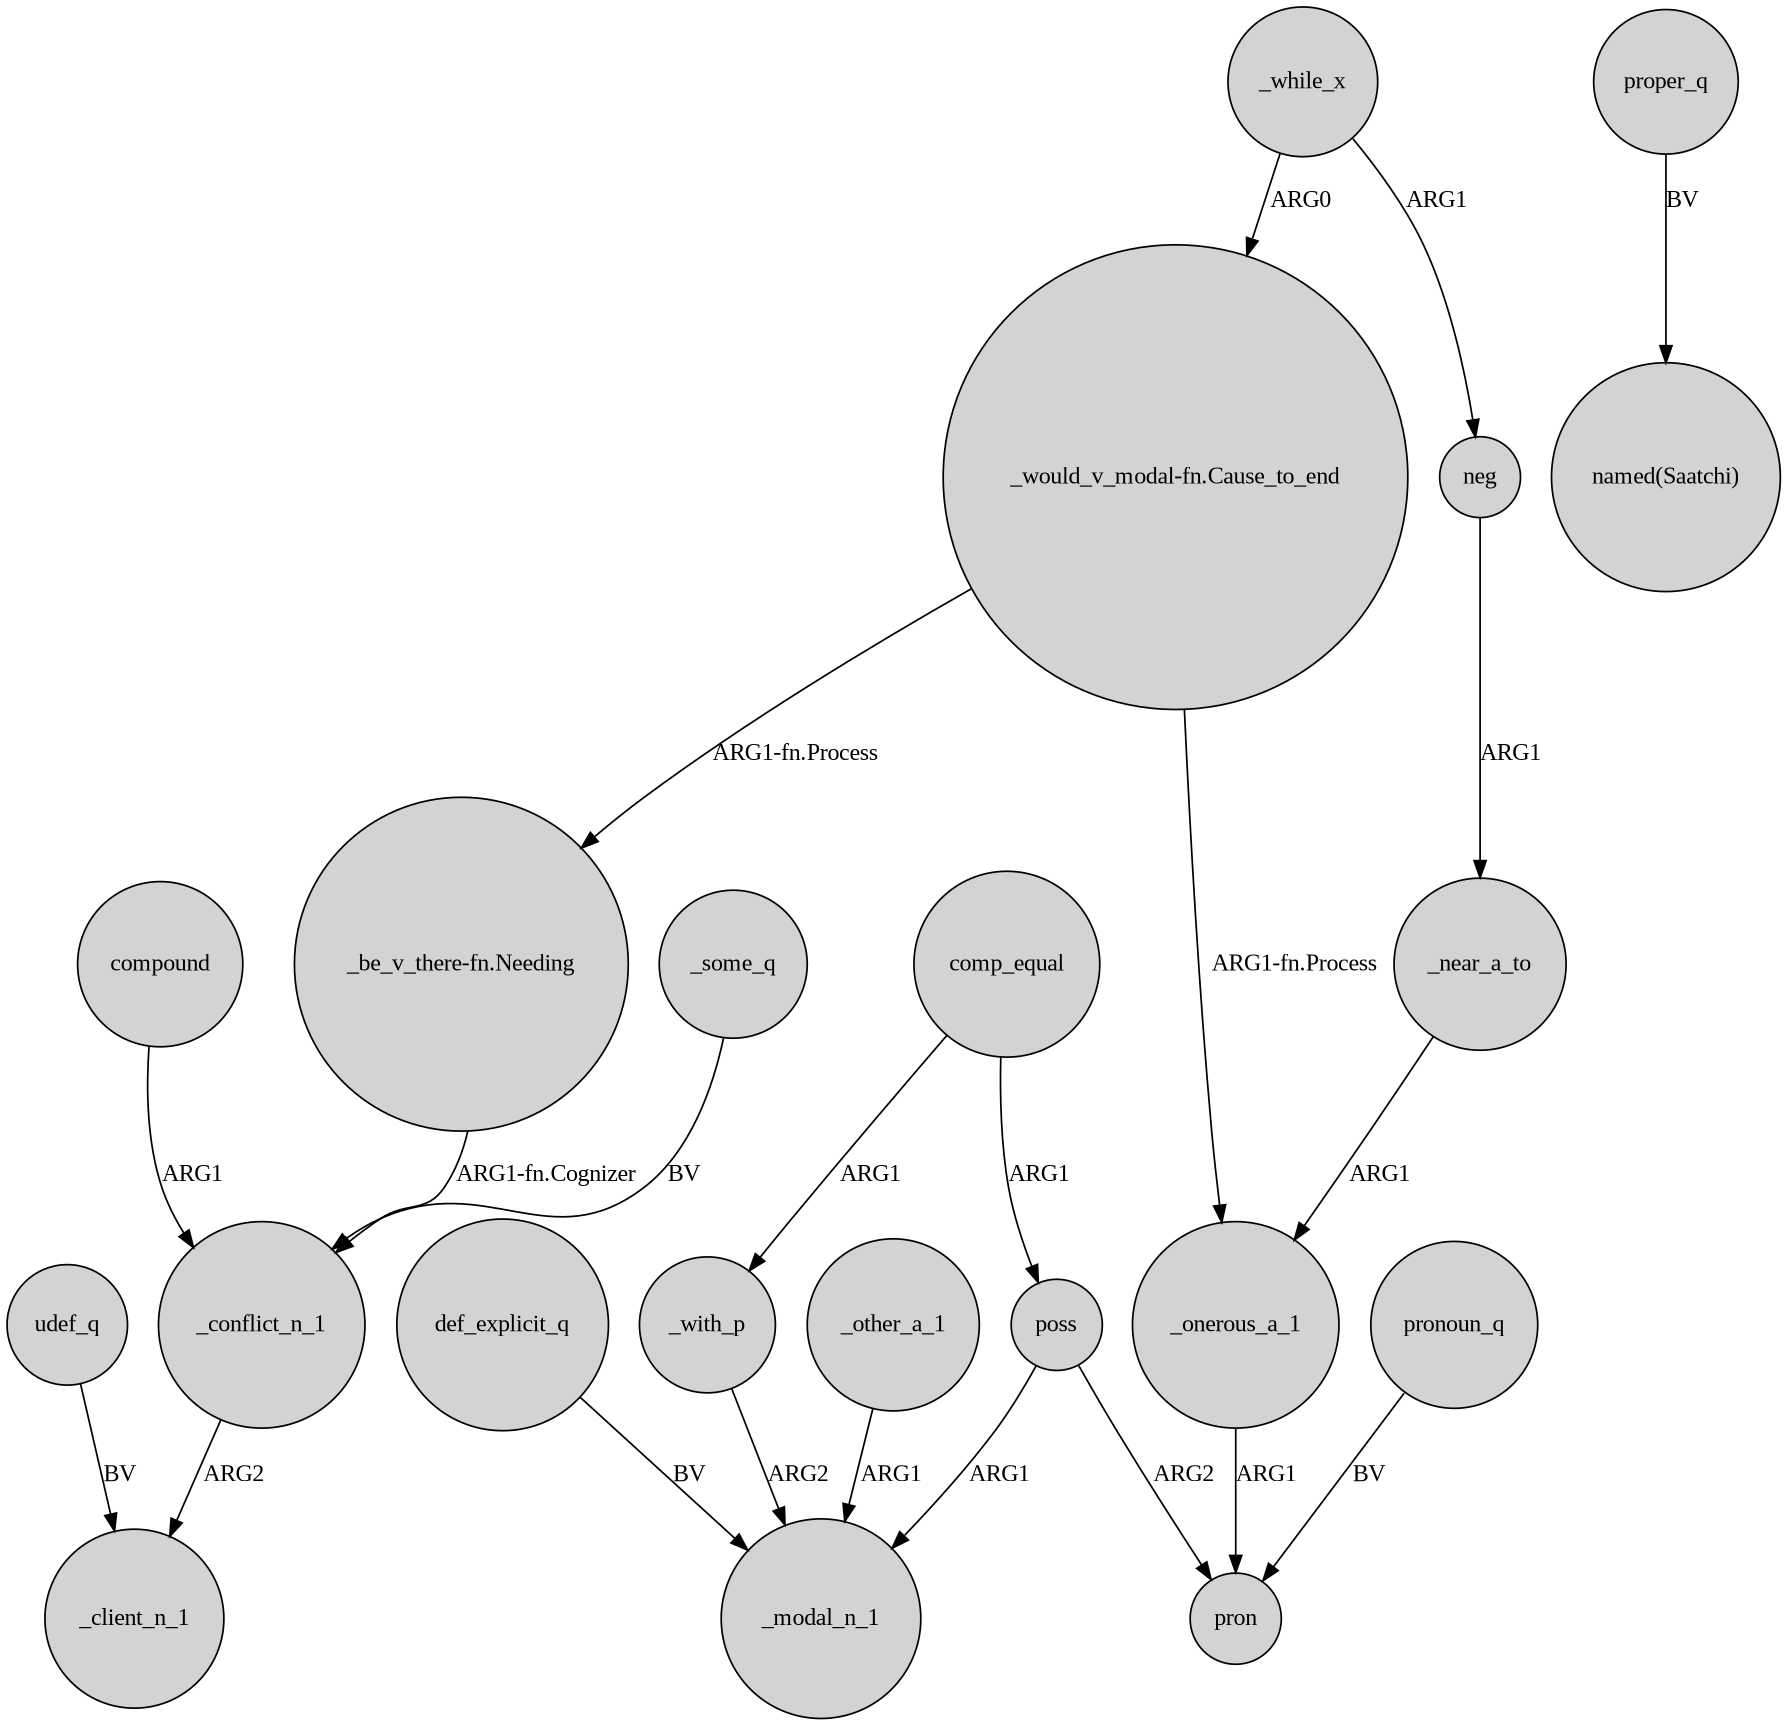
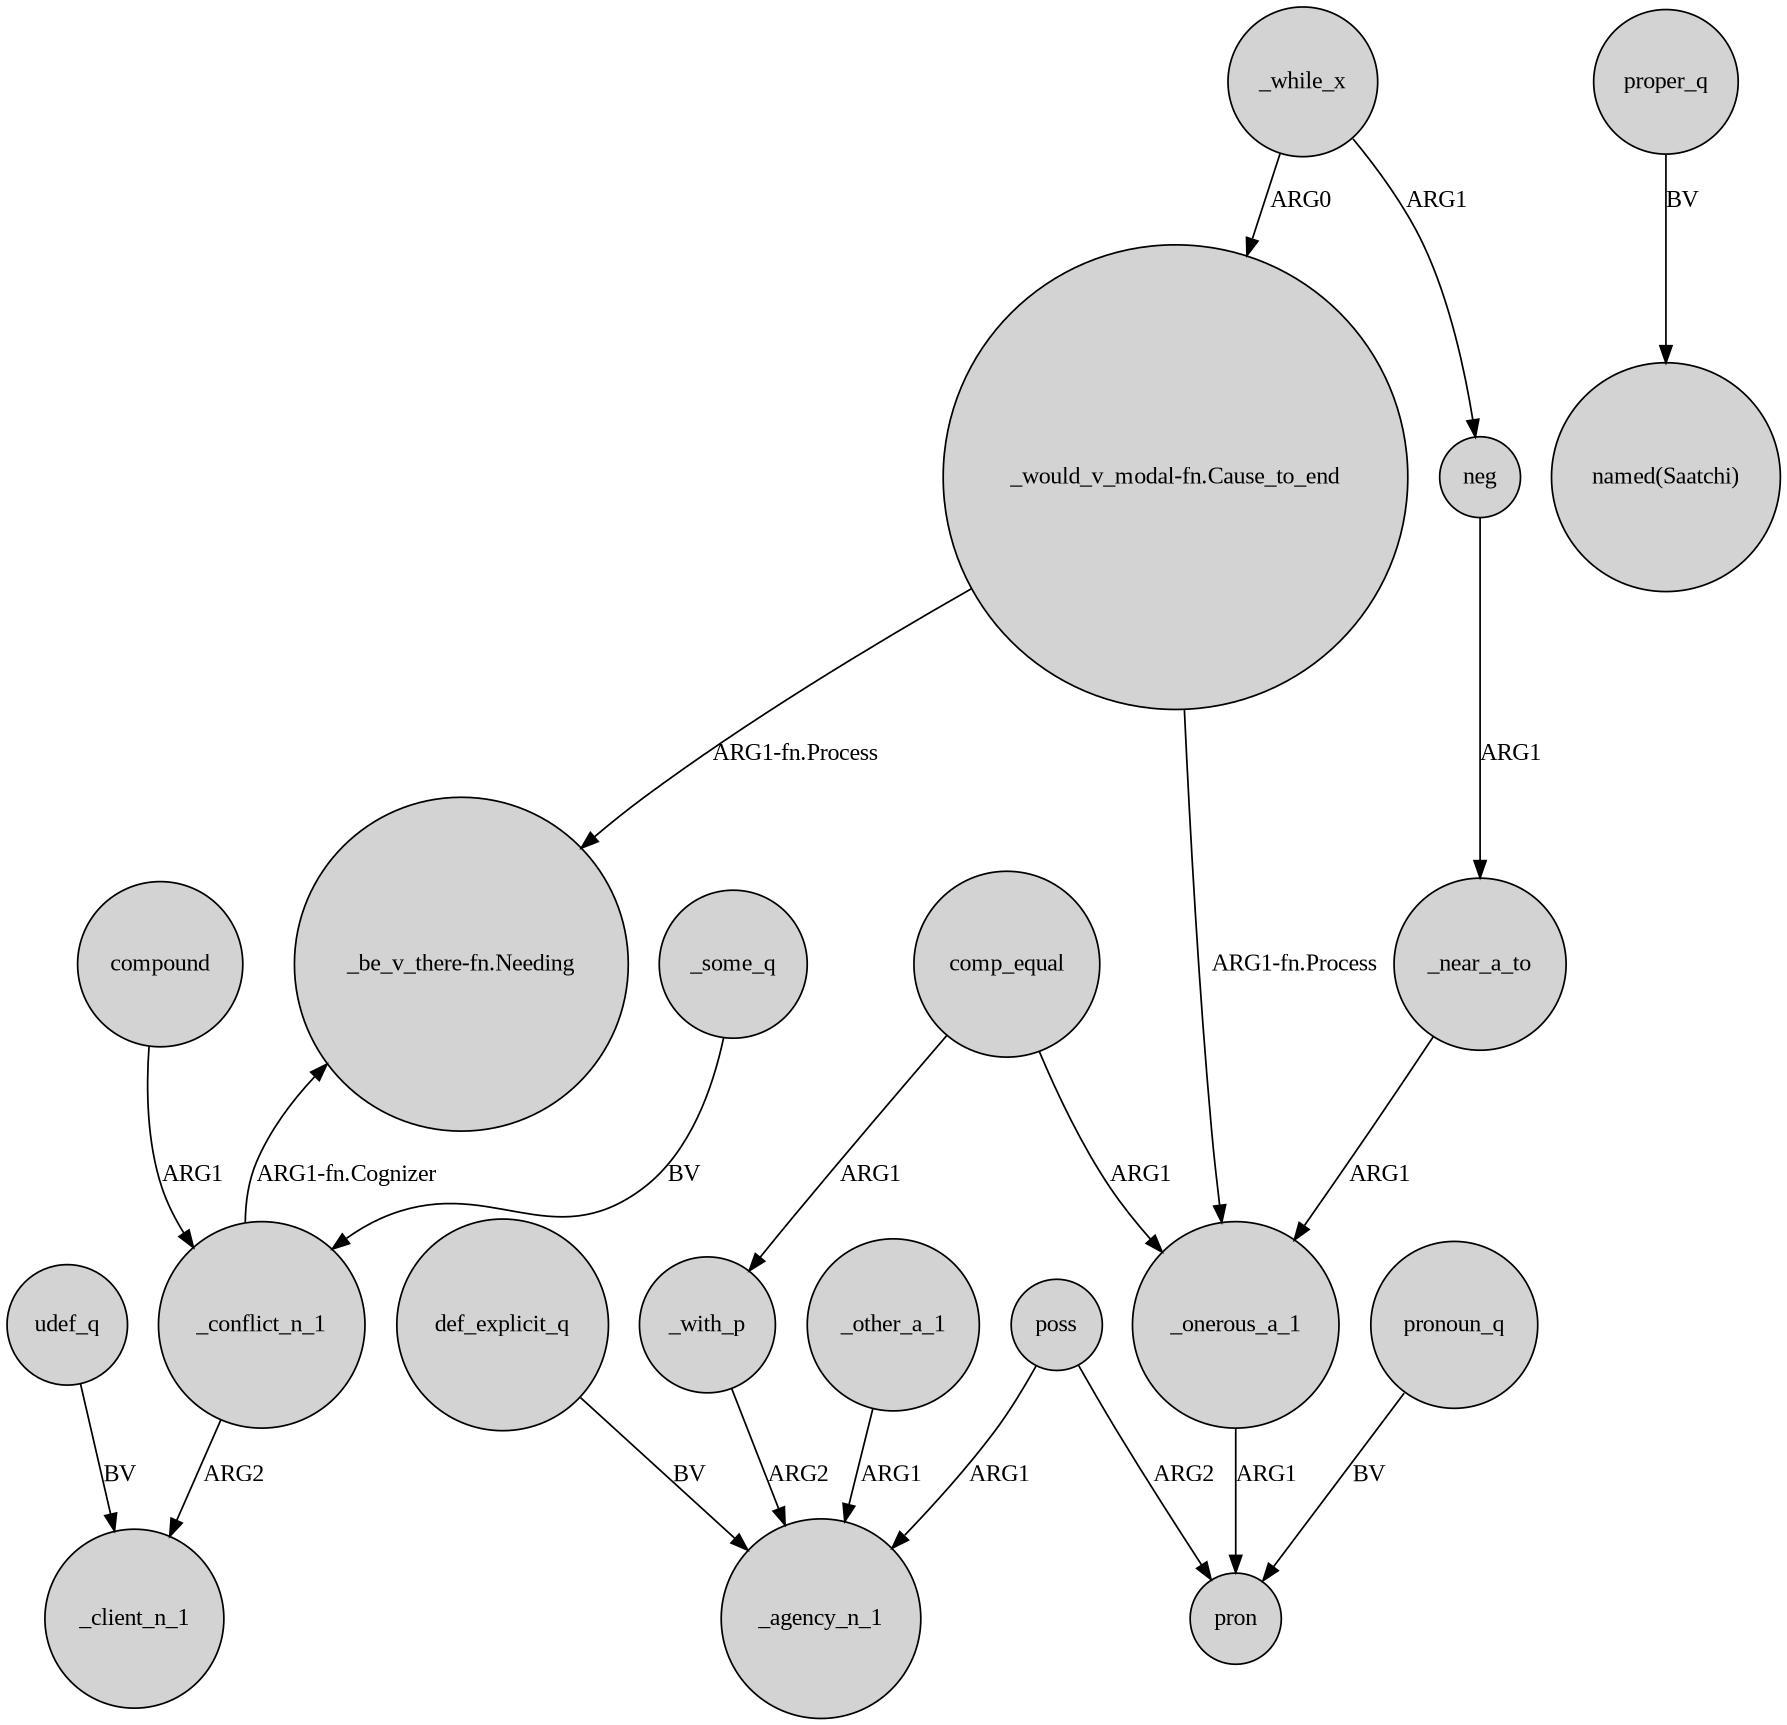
edge "comp_equal" -> "poss": now "comp_equal" -> "_onerous_a_1"
edge "_be_v_there-fn.Needing" -> "_conflict_n_1": reversed
node "_modal_n_1": label "_modal_n_1" -> "_agency_n_1"
